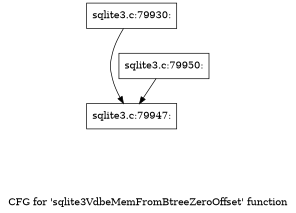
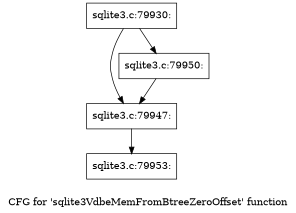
edge "sqlite3.c:79930:" -> "sqlite3.c:79950:": added
node "sqlite3.c:79953:": added
